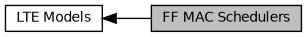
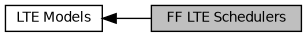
node "FF MAC Schedulers": label "FF MAC Schedulers" -> "FF LTE Schedulers"
